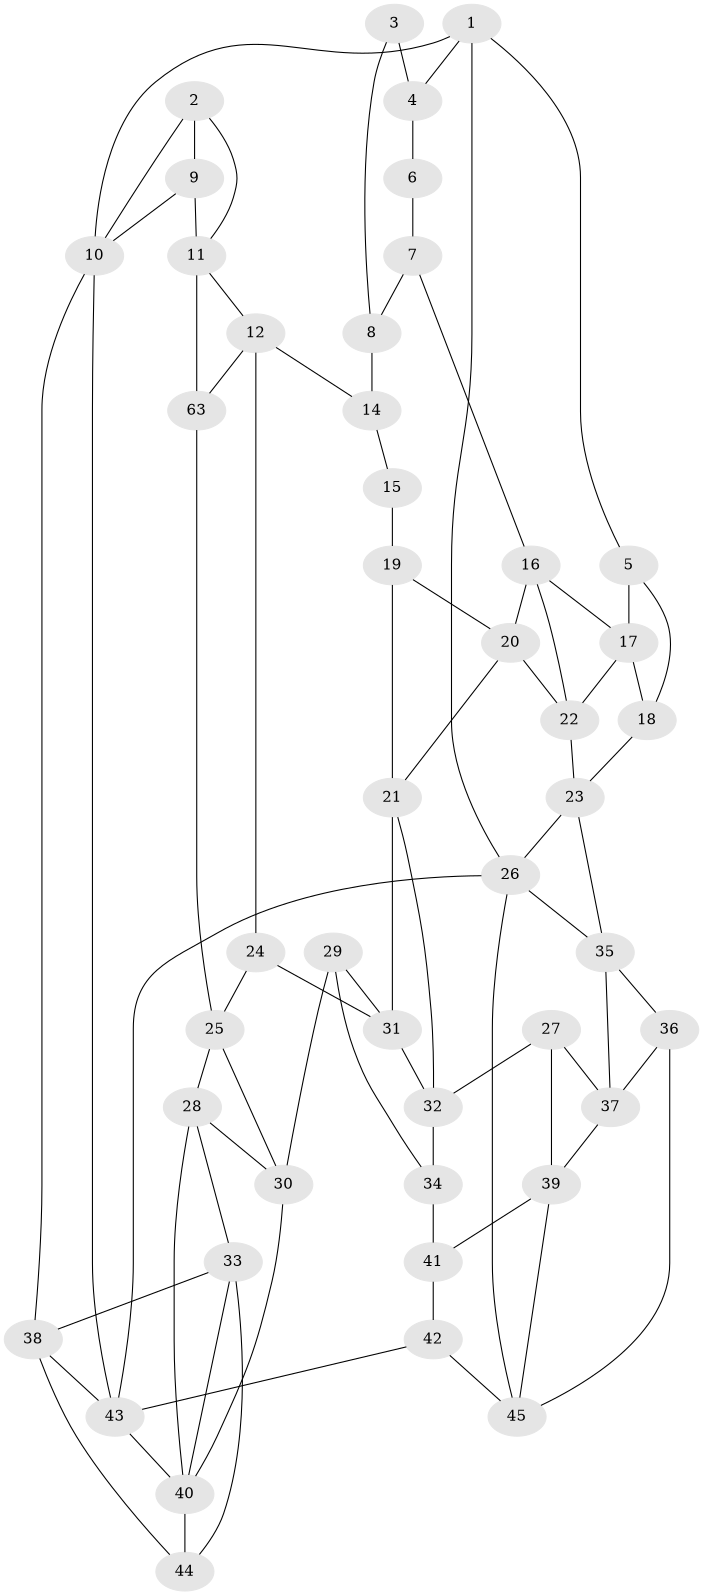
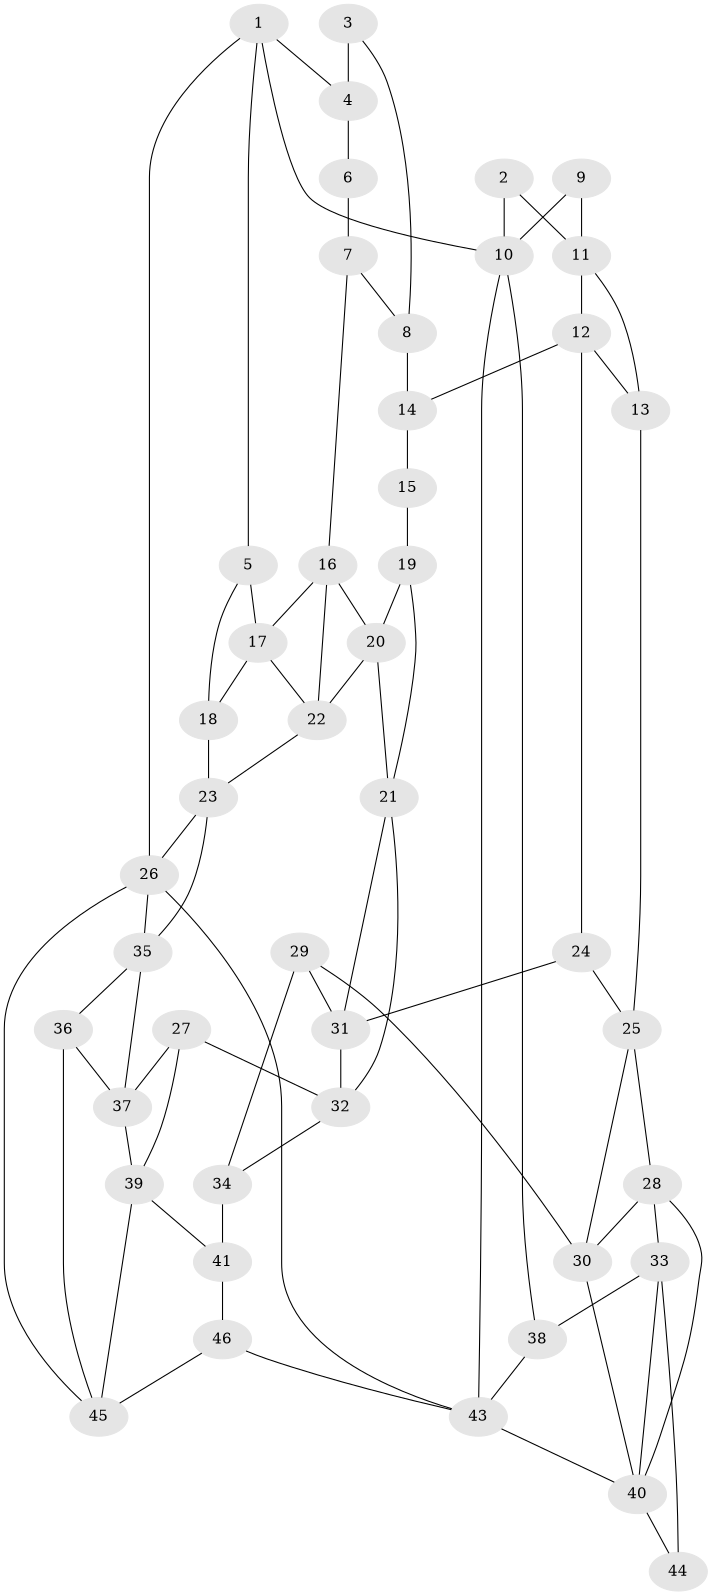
edge "2" -- "9": removed
node "63": label "63" -> "13"
node "42": label "42" -> "46"
edge "38" -- "44": removed
